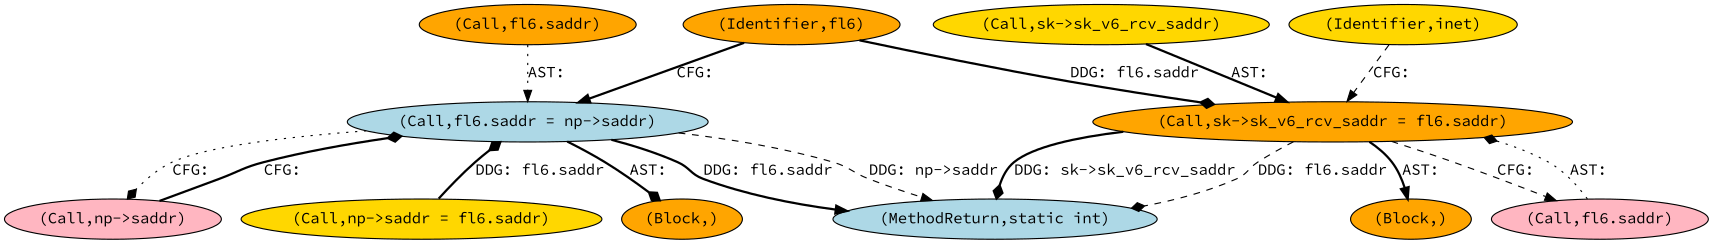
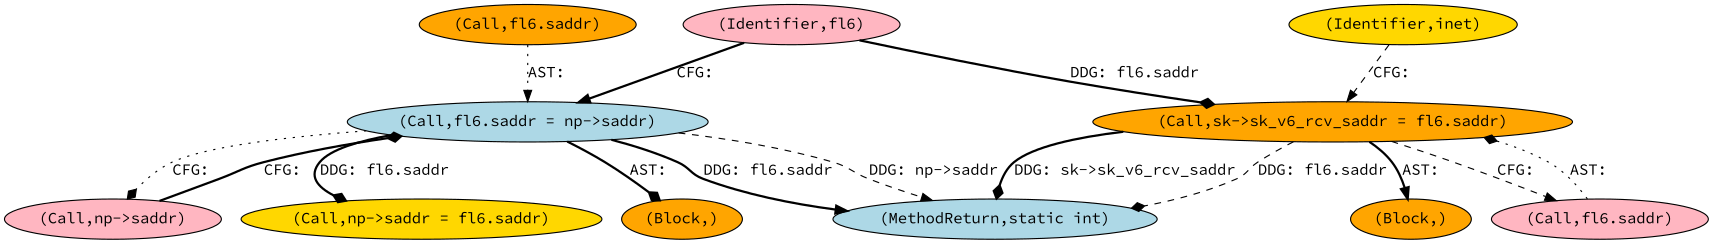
node "(Identifier,fl6)": fillcolor orange -> lightpink
node "(Call,sk->sk_v6_rcv_saddr)": removed
edge "(Call,np->saddr = fl6.saddr)" -> "(Call,fl6.saddr = np->saddr)": reversed
